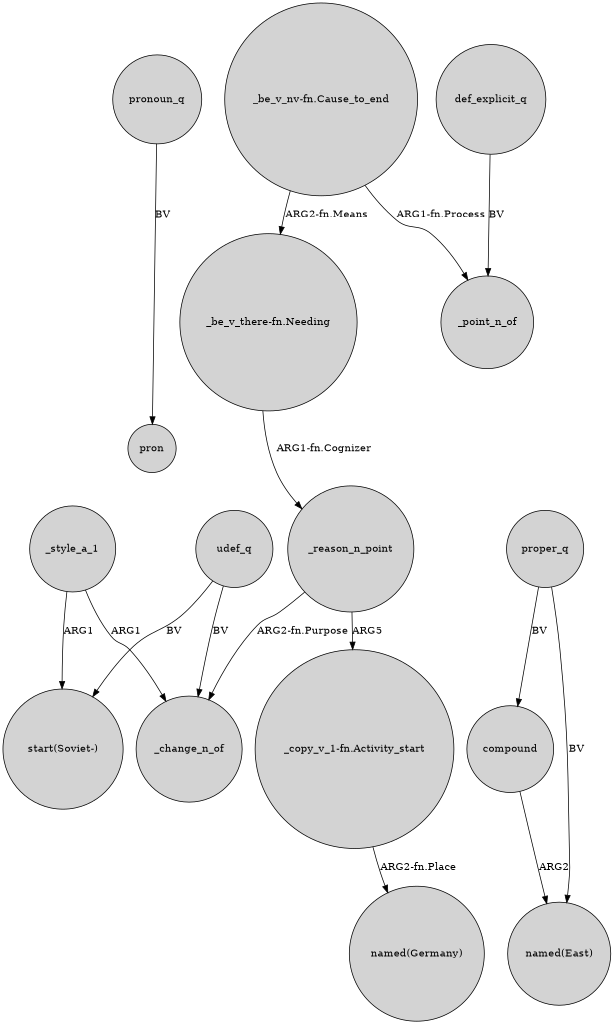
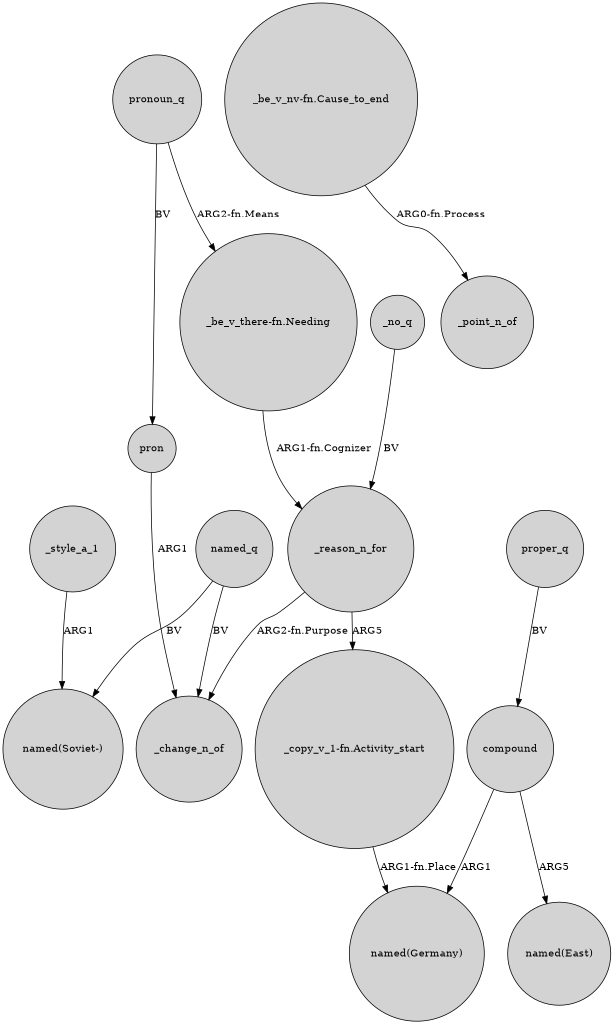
node "def_explicit_q": removed
edge "_be_v_nv-fn.Cause_to_end" -> "_be_v_there-fn.Needing": now "pronoun_q" -> "_be_v_there-fn.Needing"
edge "_be_v_nv-fn.Cause_to_end" -> "_point_n_of": label "ARG1-fn.Process" -> "ARG0-fn.Process"
node "_no_q": added
node "udef_q": label "udef_q" -> "named_q"
node "_reason_n_point": label "_reason_n_point" -> "_reason_n_for"
edge "_style_a_1" -> "_change_n_of": now "pron" -> "_change_n_of"
edge "proper_q" -> "named(East)": removed, label "BV"
node "start(Soviet-)": label "start(Soviet-)" -> "named(Soviet-)"
edge "compound" -> "named(Germany)": added, label "ARG1"
edge "_copy_v_1-fn.Activity_start" -> "named(Germany)": label "ARG2-fn.Place" -> "ARG1-fn.Place"
edge "compound" -> "named(East)": label "ARG2" -> "ARG5"
